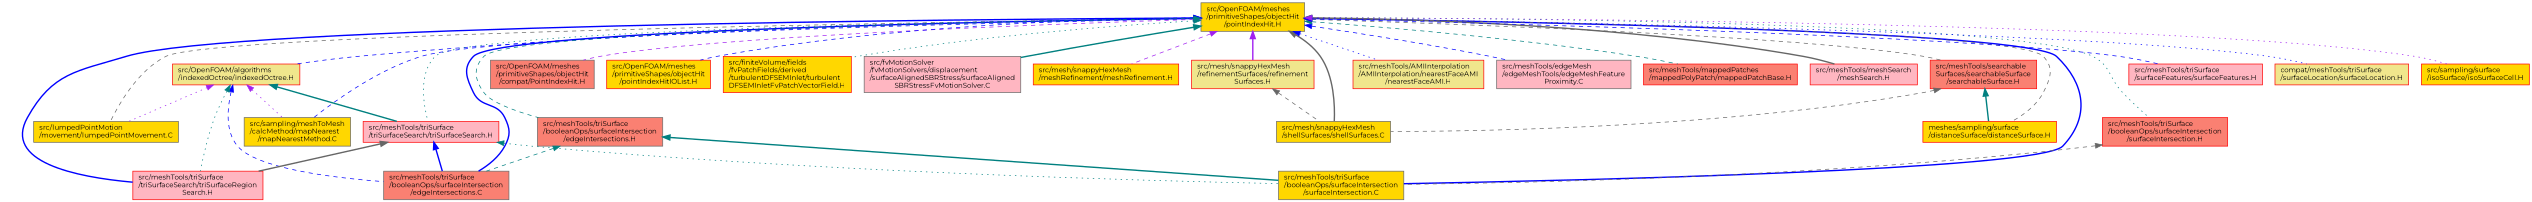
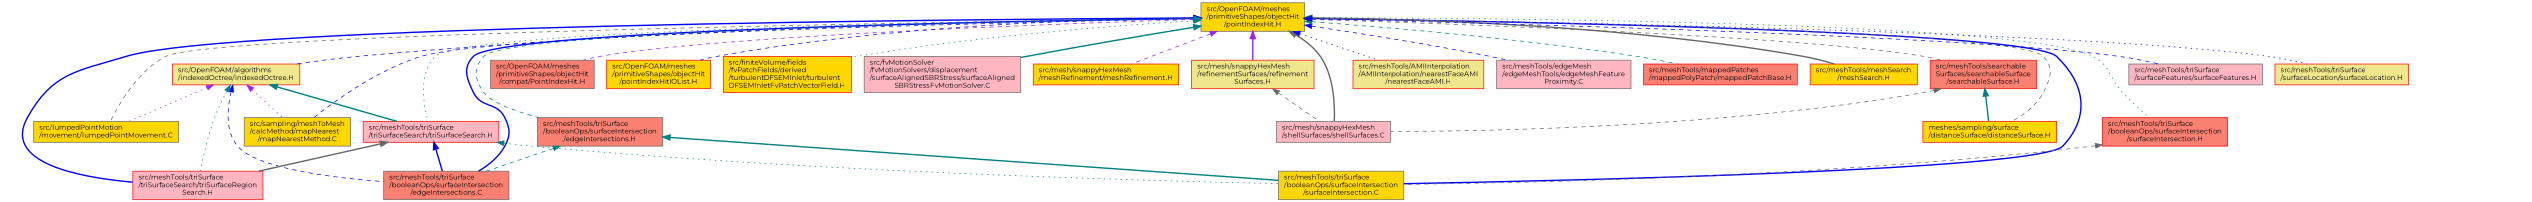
node "src/meshTools/meshSearch /meshSearch.H": fillcolor lightpink -> gold
node "src/meshTools/triSurface /surfaceFeatures/surfaceFeatures.H": color red -> grey40
node "compat/meshTools/triSurface /surfaceLocation/surfaceLocation.H": label "compat/meshTools/triSurface /surfaceLocation/surfaceLocation.H" -> "src/meshTools/triSurface /surfaceLocation/surfaceLocation.H"
node "src/sampling/surface /isoSurface/isoSurfaceCell.H": removed
node "src/mesh/snappyHexMesh /shellSurfaces/shellSurfaces.C": fillcolor gold -> lightpink
